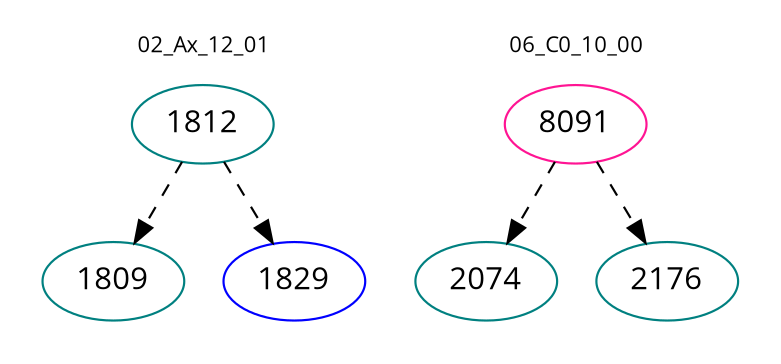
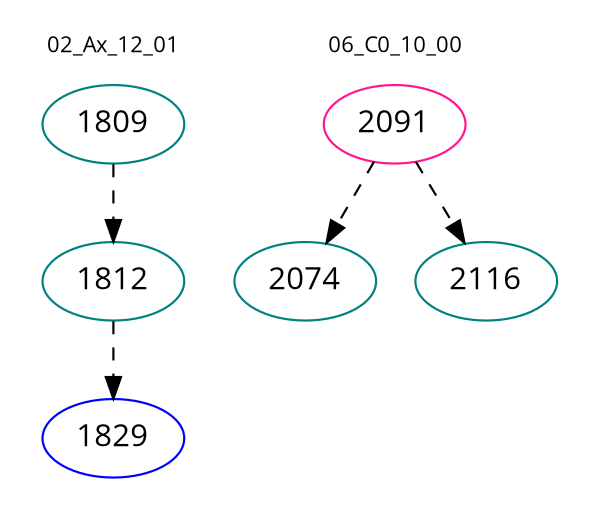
node "8091": label "8091" -> "2091"
edge "1812" -> "1809": reversed
node "2176": label "2176" -> "2116"
